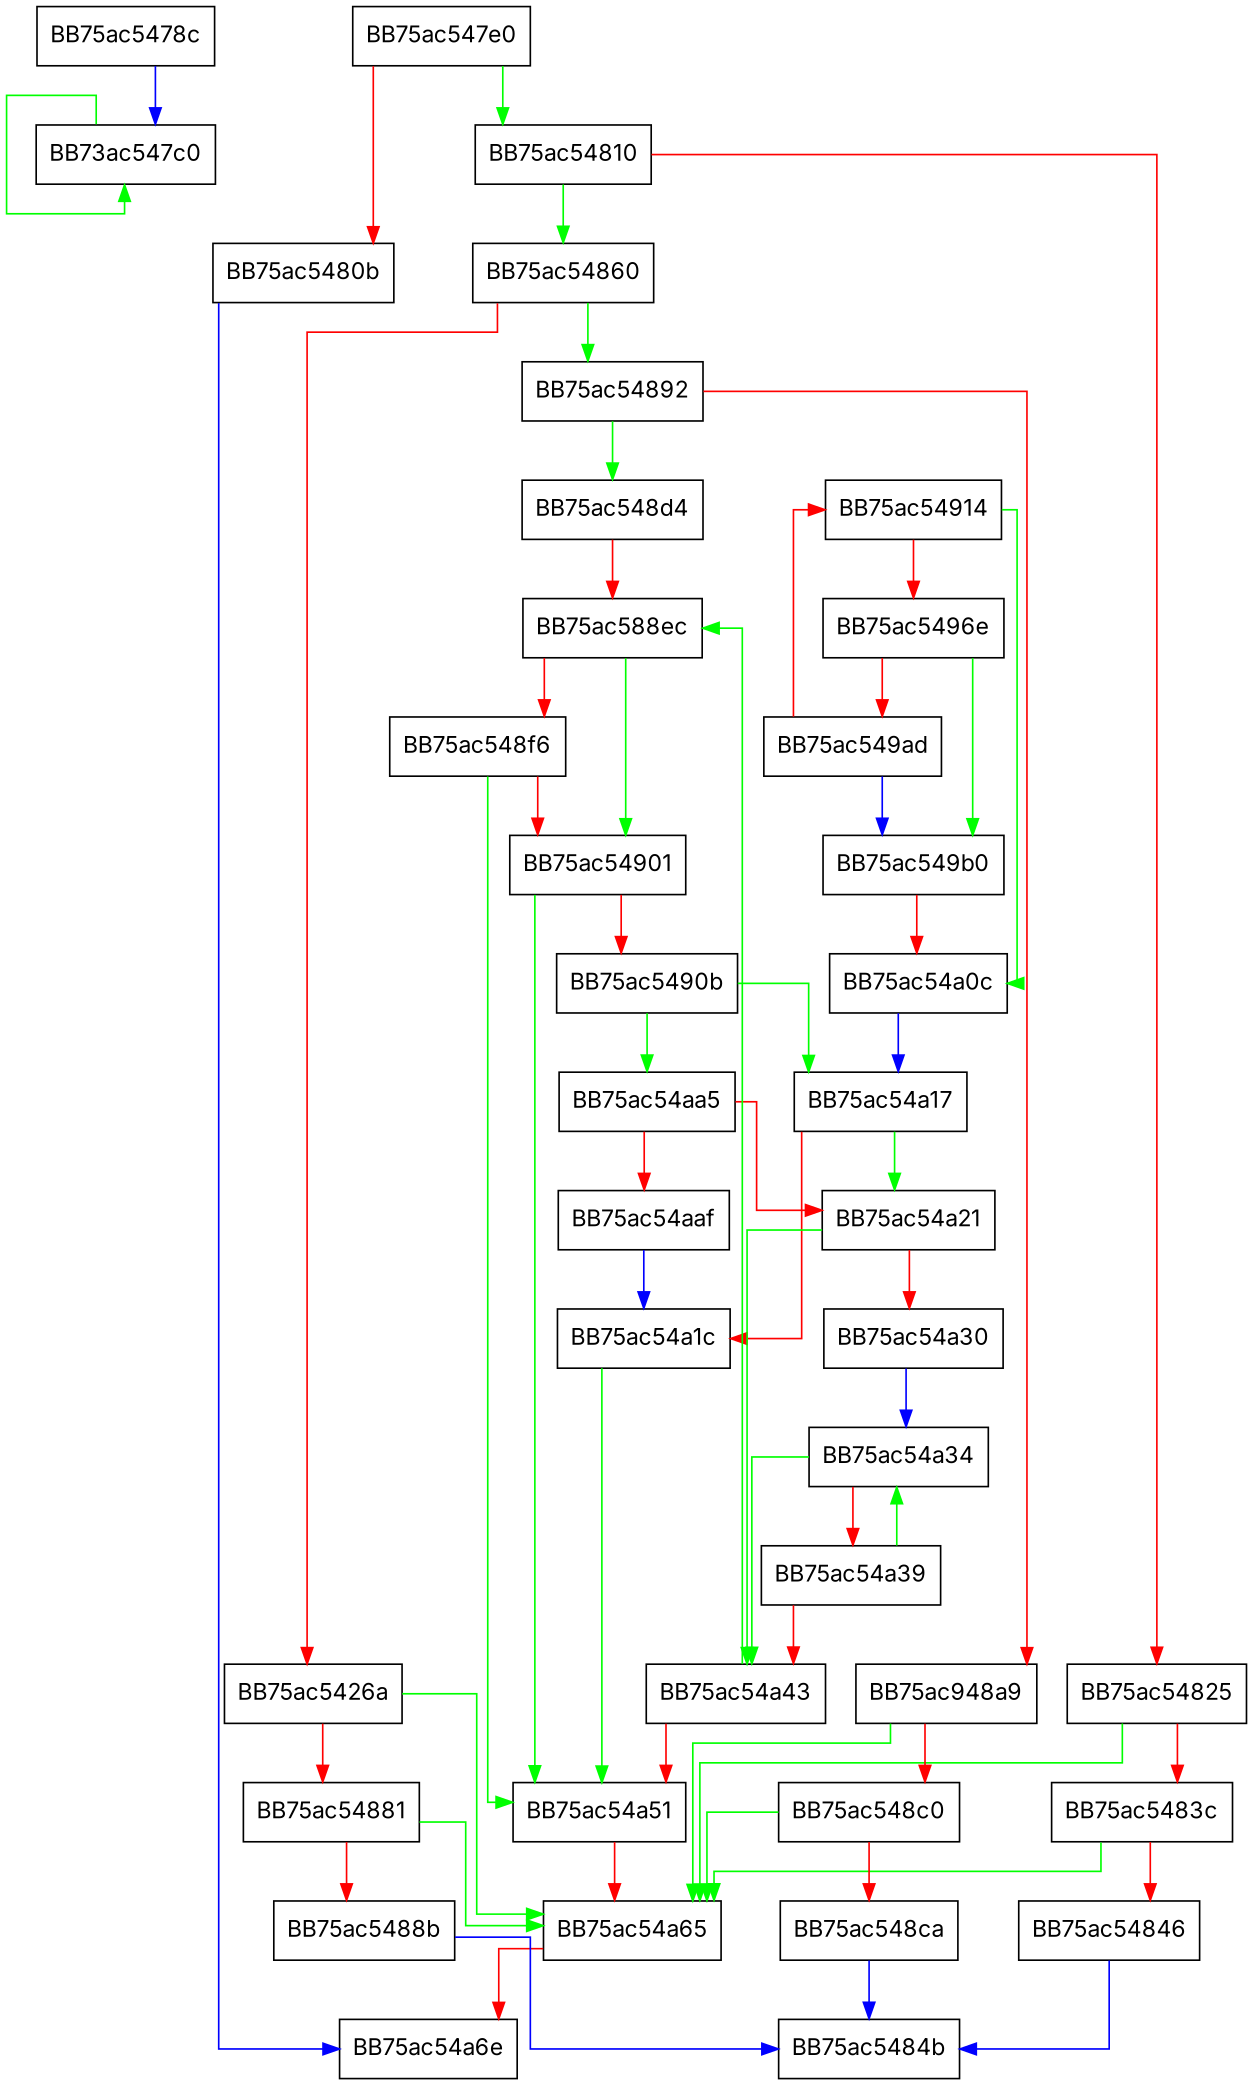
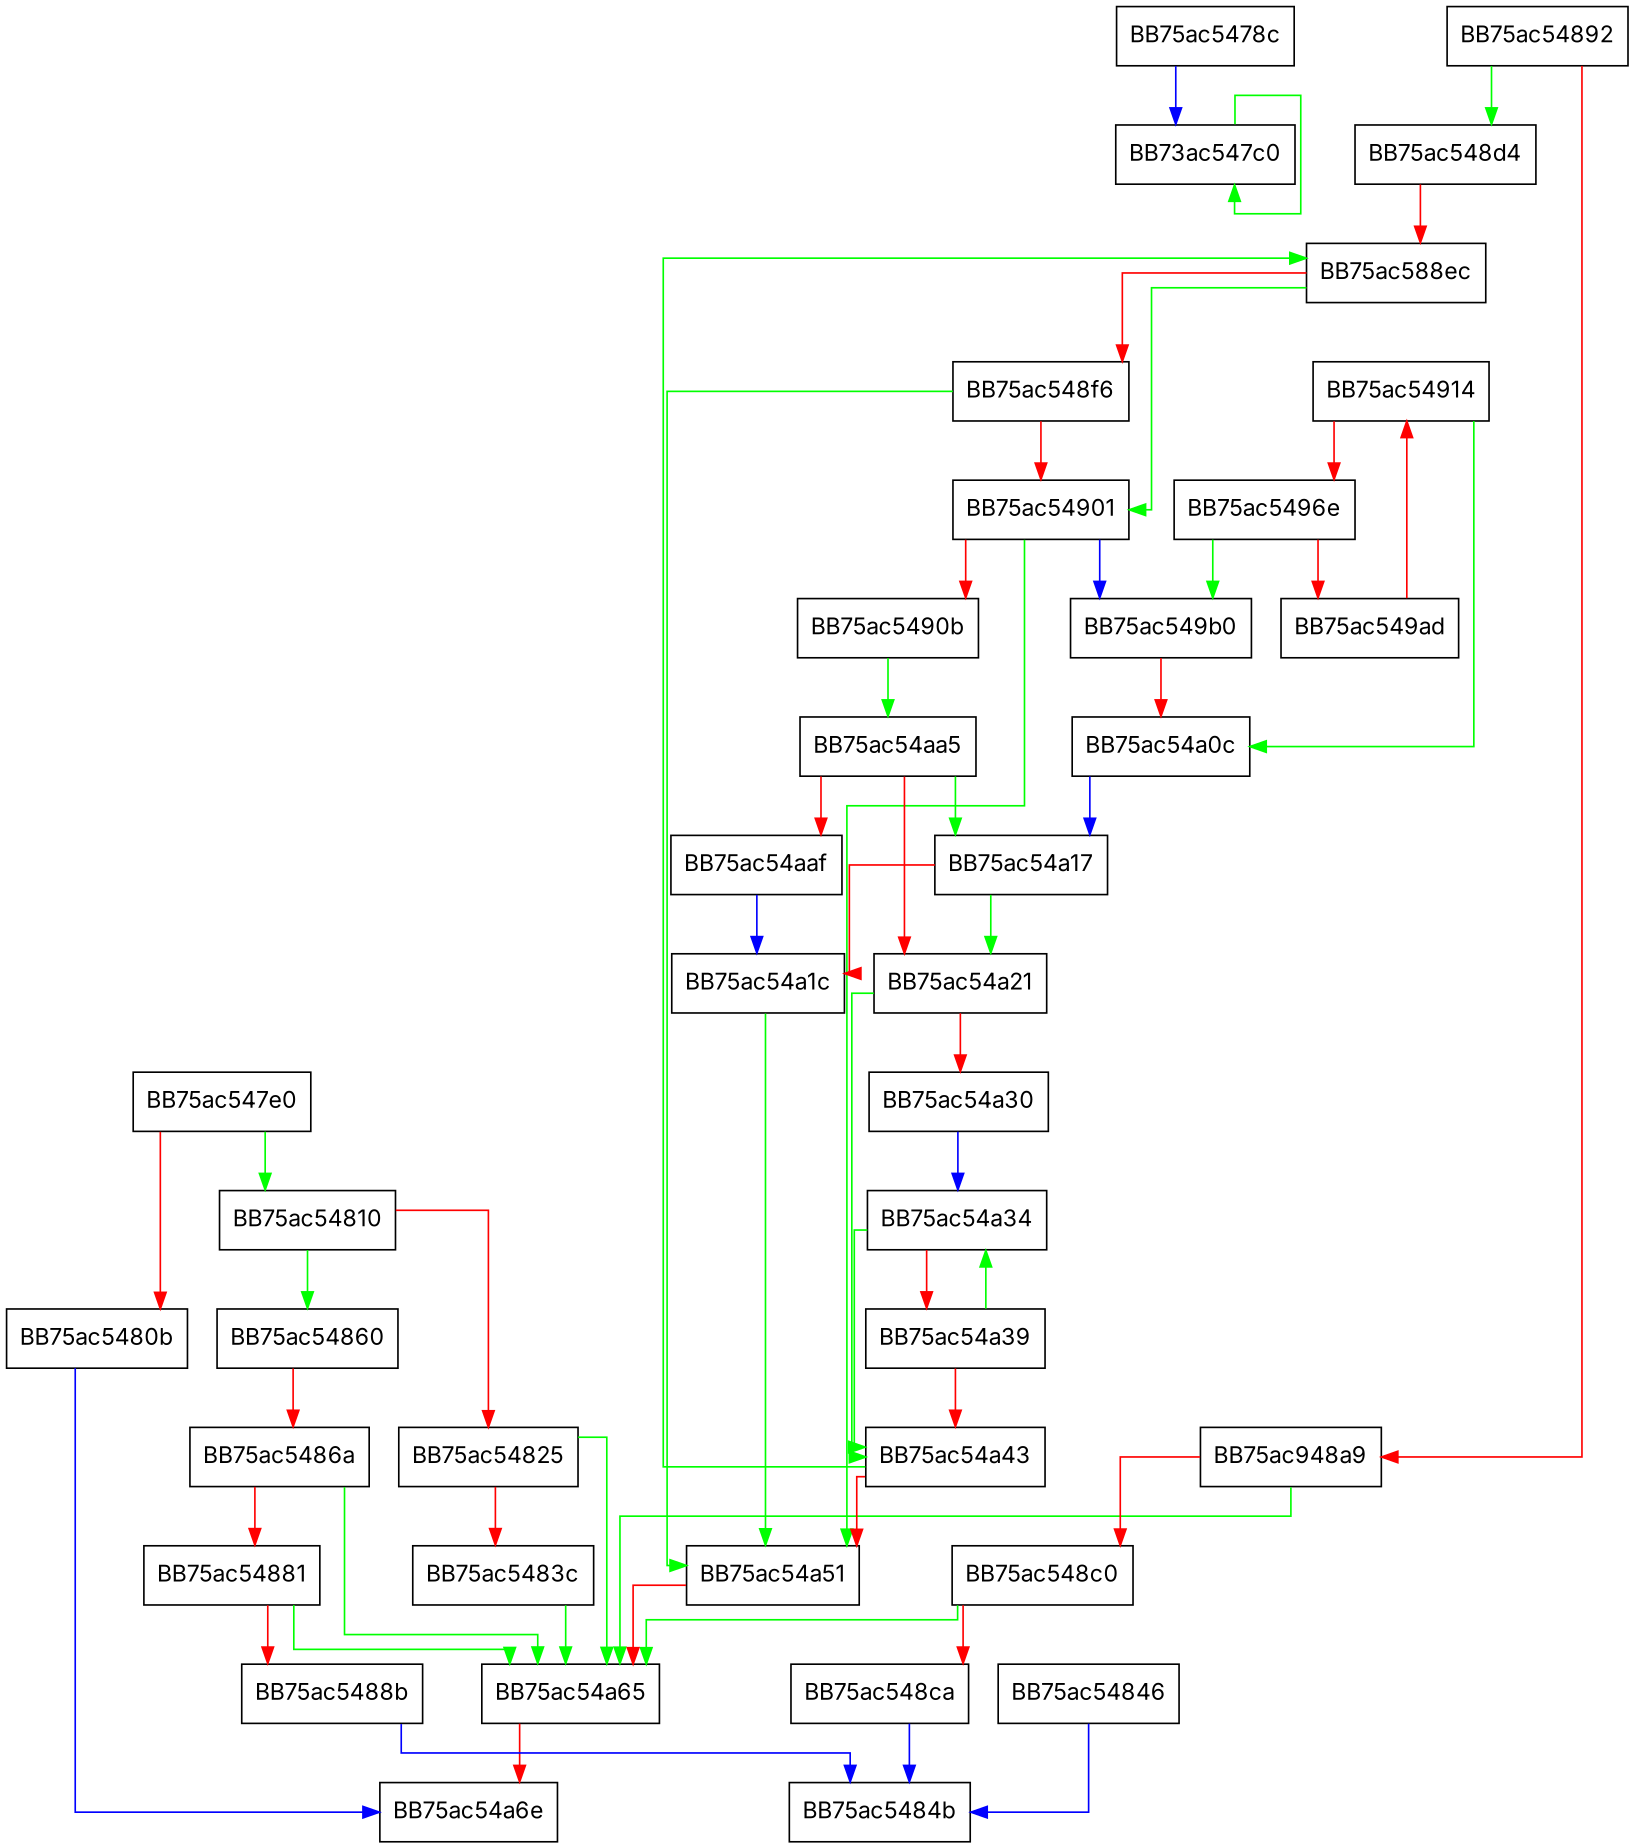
edge "BB75ac54860" -> "BB75ac54892": removed
edge "BB75ac549ad" -> "BB75ac549b0": now "BB75ac54901" -> "BB75ac549b0"
edge "BB75ac5490b" -> "BB75ac54a17": now "BB75ac54aa5" -> "BB75ac54a17"
node "BB75ac5426a": label "BB75ac5426a" -> "BB75ac5486a"
edge "BB75ac5483c" -> "BB75ac54846": removed
